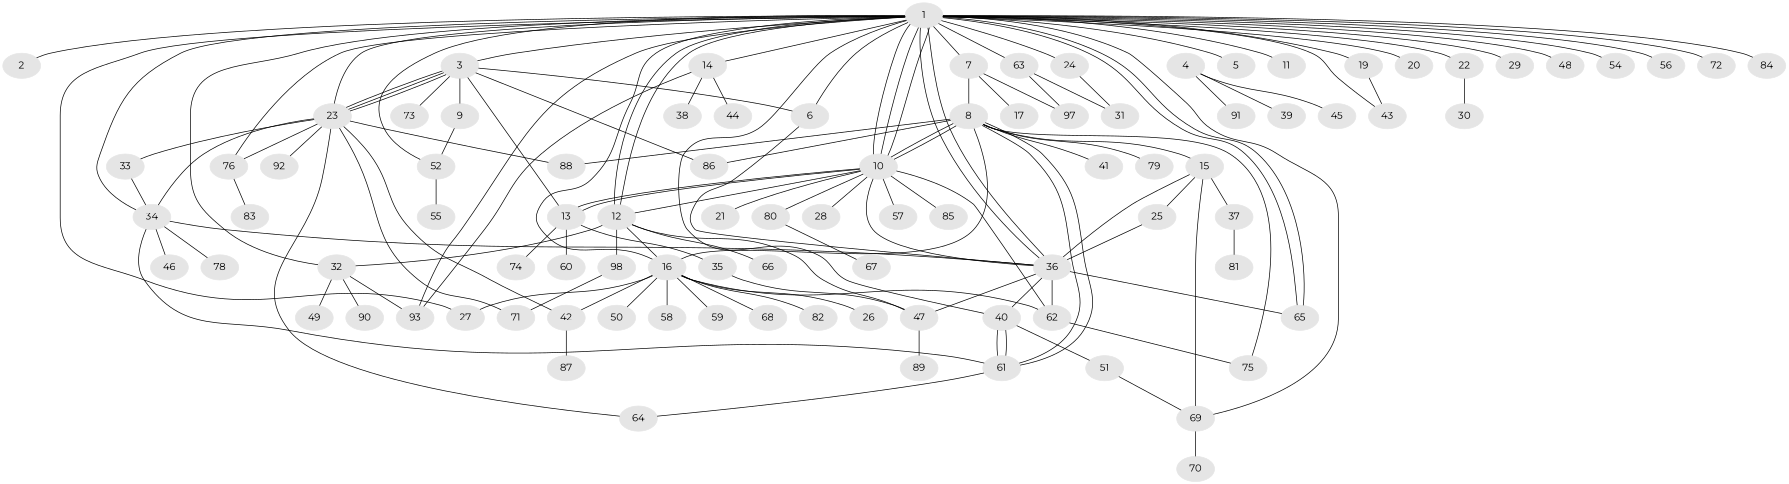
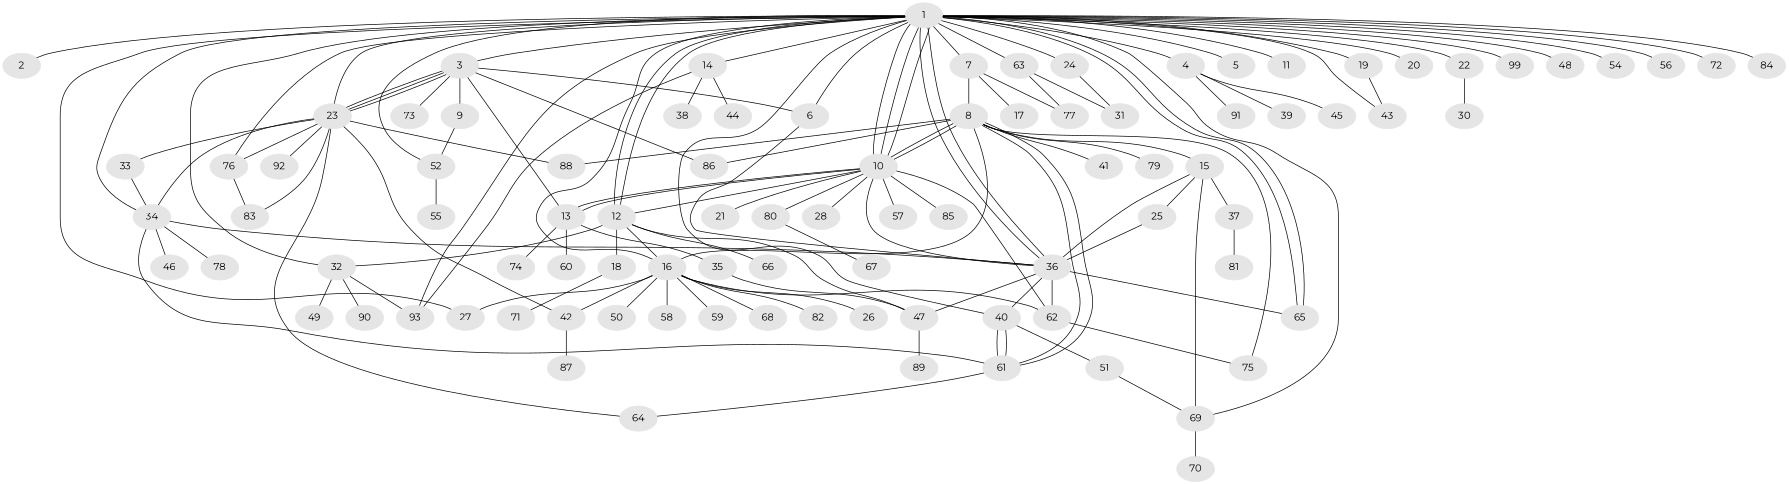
edge "1" -- "4": added
node "29": label "29" -> "99"
node "97": label "97" -> "77"
edge "23" -- "71": now "23" -- "83"
node "98": label "98" -> "18"
